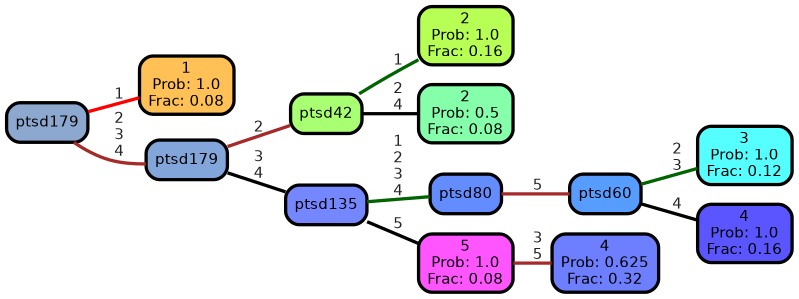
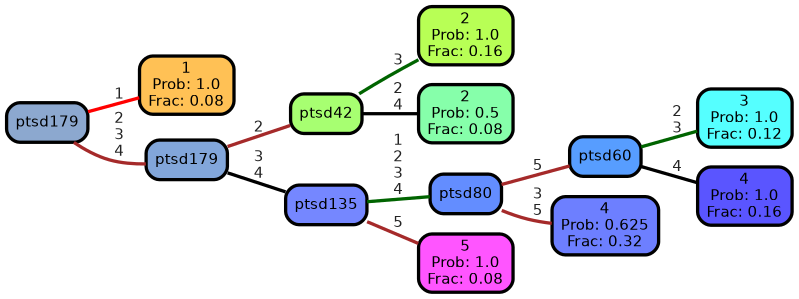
edge "2 Prob: 1.0 Frac: 0.16" -- "ptsd42": label " 1" -> " 3"
edge "ptsd135" -- "5 Prob: 1.0 Frac: 0.08": color black -> brown
edge "5 Prob: 1.0 Frac: 0.08" -- "4 Prob: 0.625 Frac: 0.32": now "ptsd80" -- "4 Prob: 0.625 Frac: 0.32"
